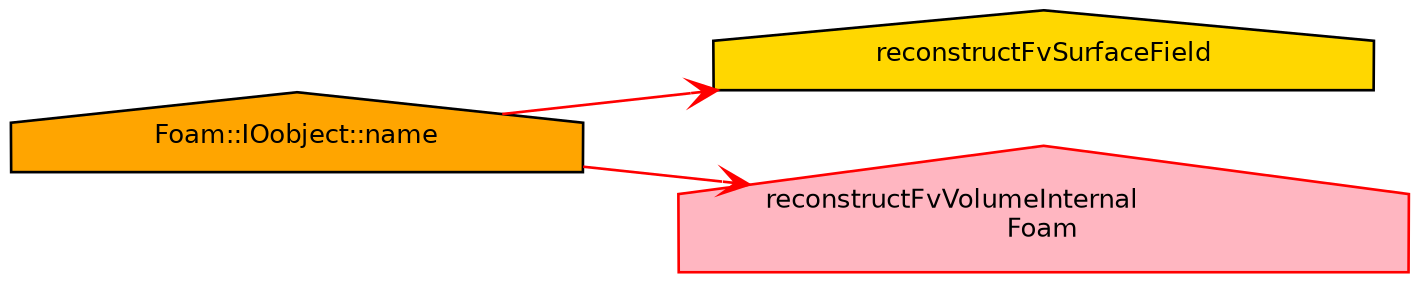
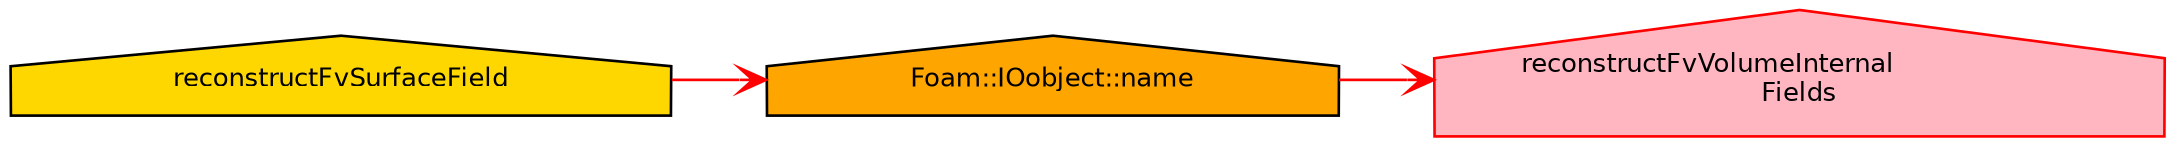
edge "Foam::IOobject::name" -> "reconstructFvSurfaceField": reversed
node "reconstructFvVolumeInternal Foam": label "reconstructFvVolumeInternal Foam" -> "reconstructFvVolumeInternal Fields"
